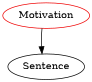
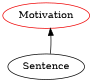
edge "Motivation" -> "Sentence": reversed
